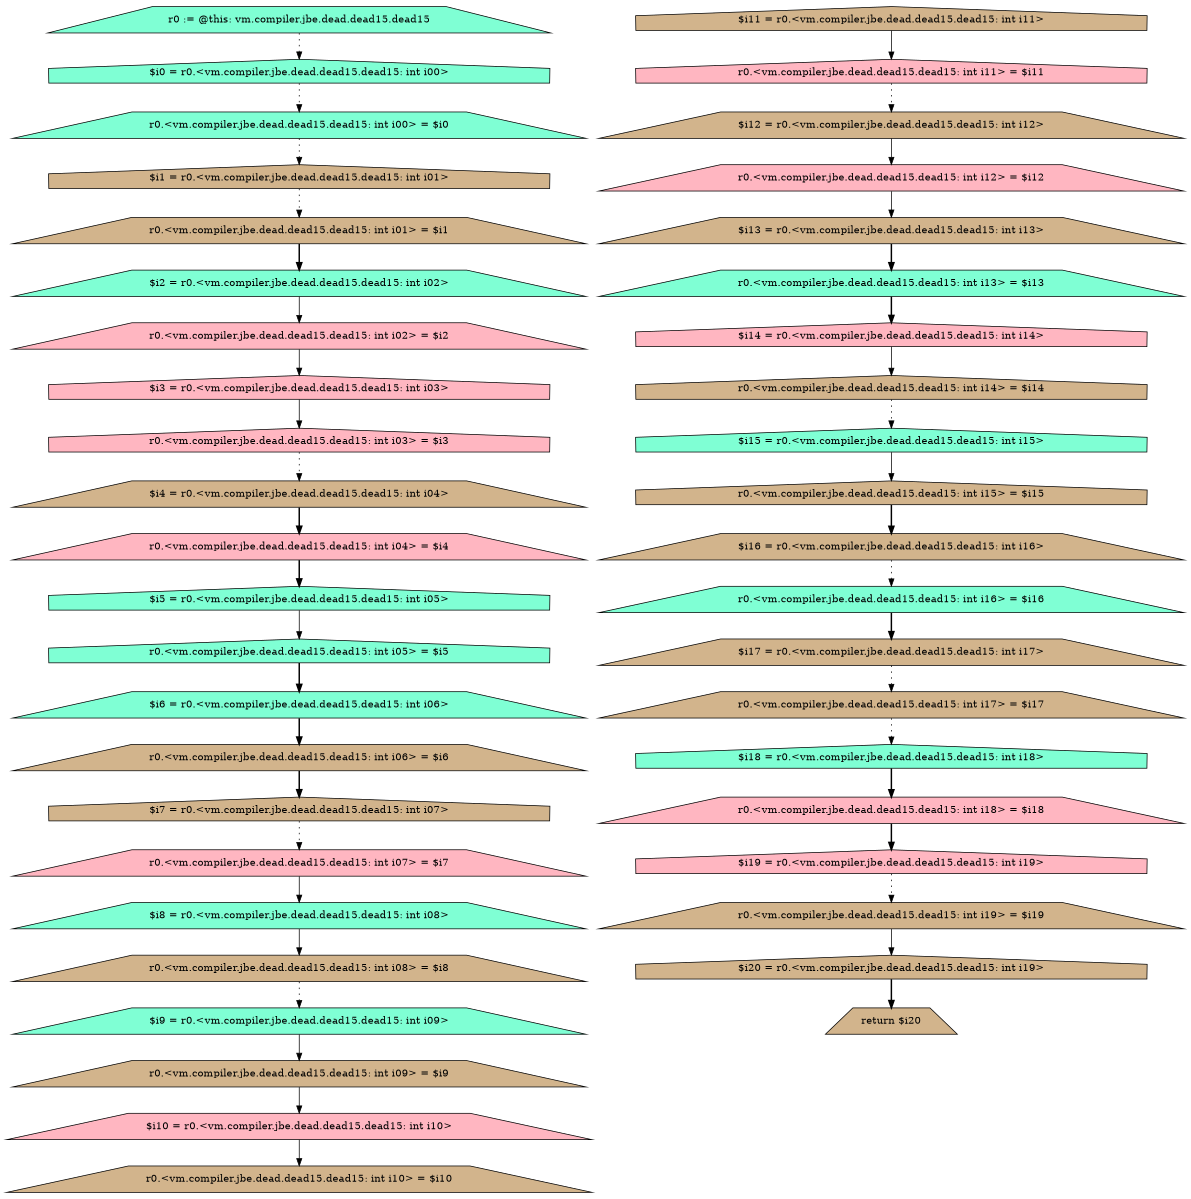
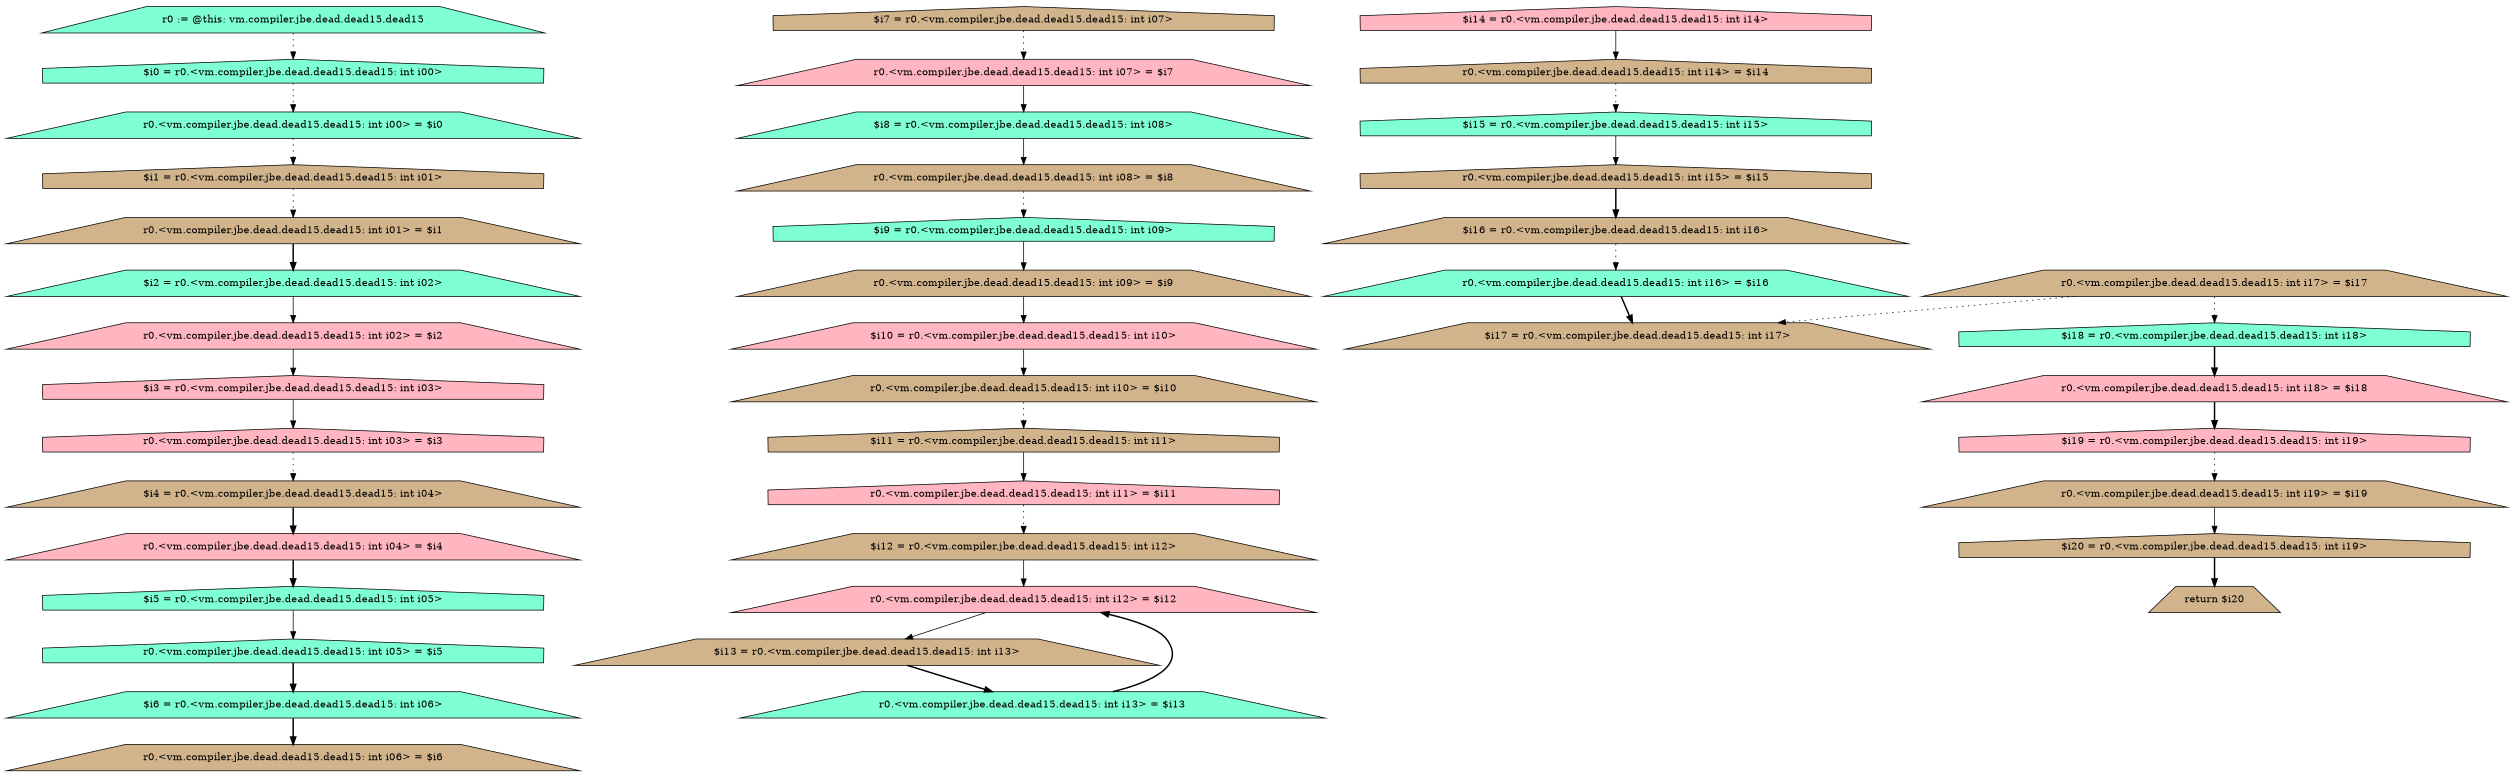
edge "r0.<vm.compiler.jbe.dead.dead15.dead15: int i13> = $i13" -> "$i14 = r0.<vm.compiler.jbe.dead.dead15.dead15: int i14>": now "r0.<vm.compiler.jbe.dead.dead15.dead15: int i13> = $i13" -> "r0.<vm.compiler.jbe.dead.dead15.dead15: int i12> = $i12"
edge "r0.<vm.compiler.jbe.dead.dead15.dead15: int i10> = $i10" -> "$i11 = r0.<vm.compiler.jbe.dead.dead15.dead15: int i11>": added
edge "$i17 = r0.<vm.compiler.jbe.dead.dead15.dead15: int i17>" -> "r0.<vm.compiler.jbe.dead.dead15.dead15: int i17> = $i17": reversed
edge "r0.<vm.compiler.jbe.dead.dead15.dead15: int i06> = $i6" -> "$i7 = r0.<vm.compiler.jbe.dead.dead15.dead15: int i07>": removed
node "$i9 = r0.<vm.compiler.jbe.dead.dead15.dead15: int i09>": shape trapezium -> house
